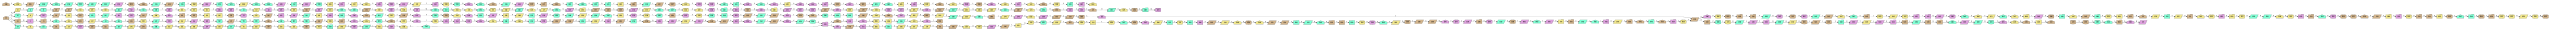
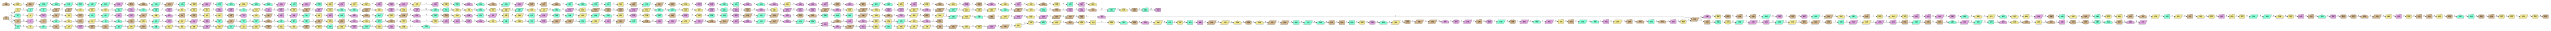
node "S490": added
